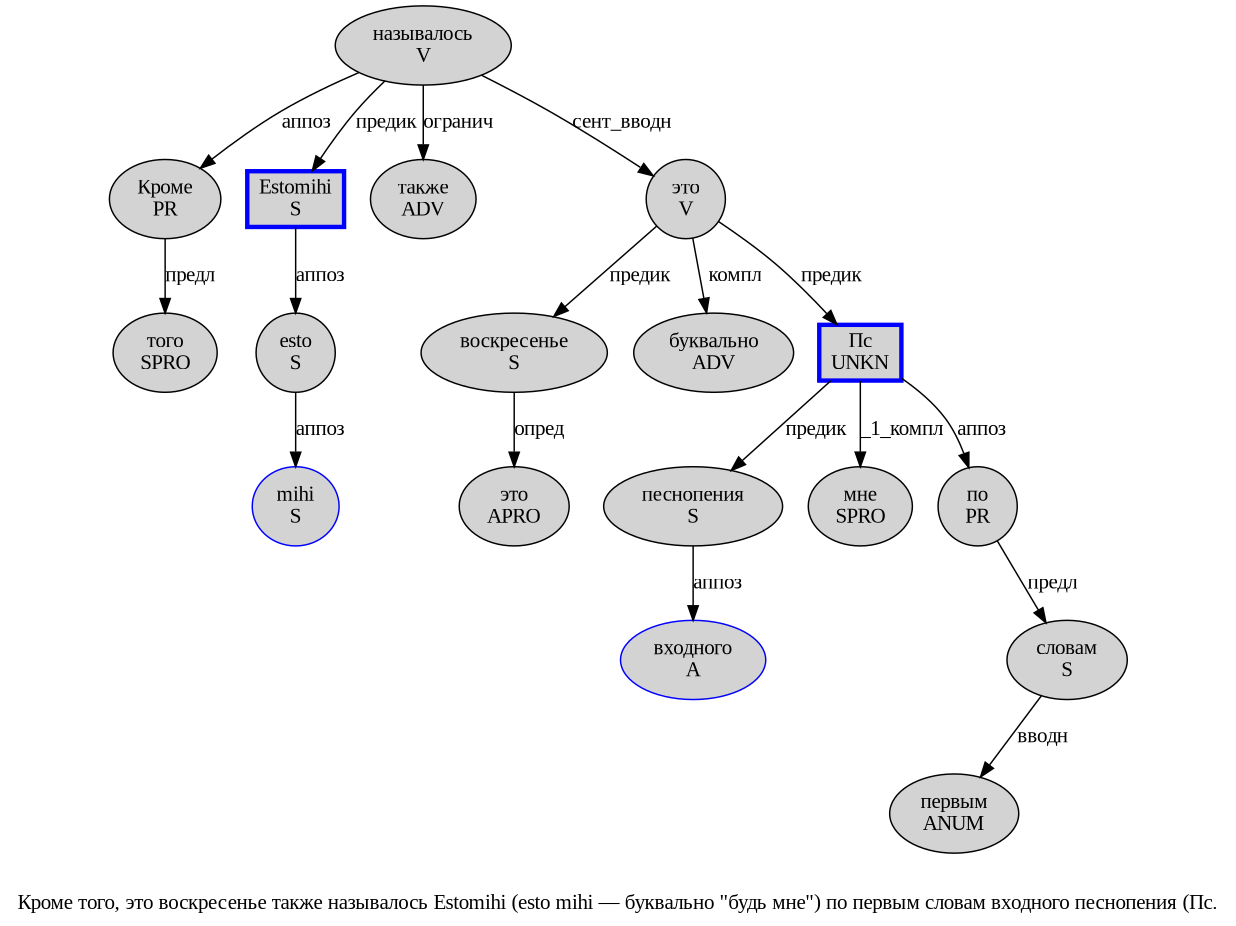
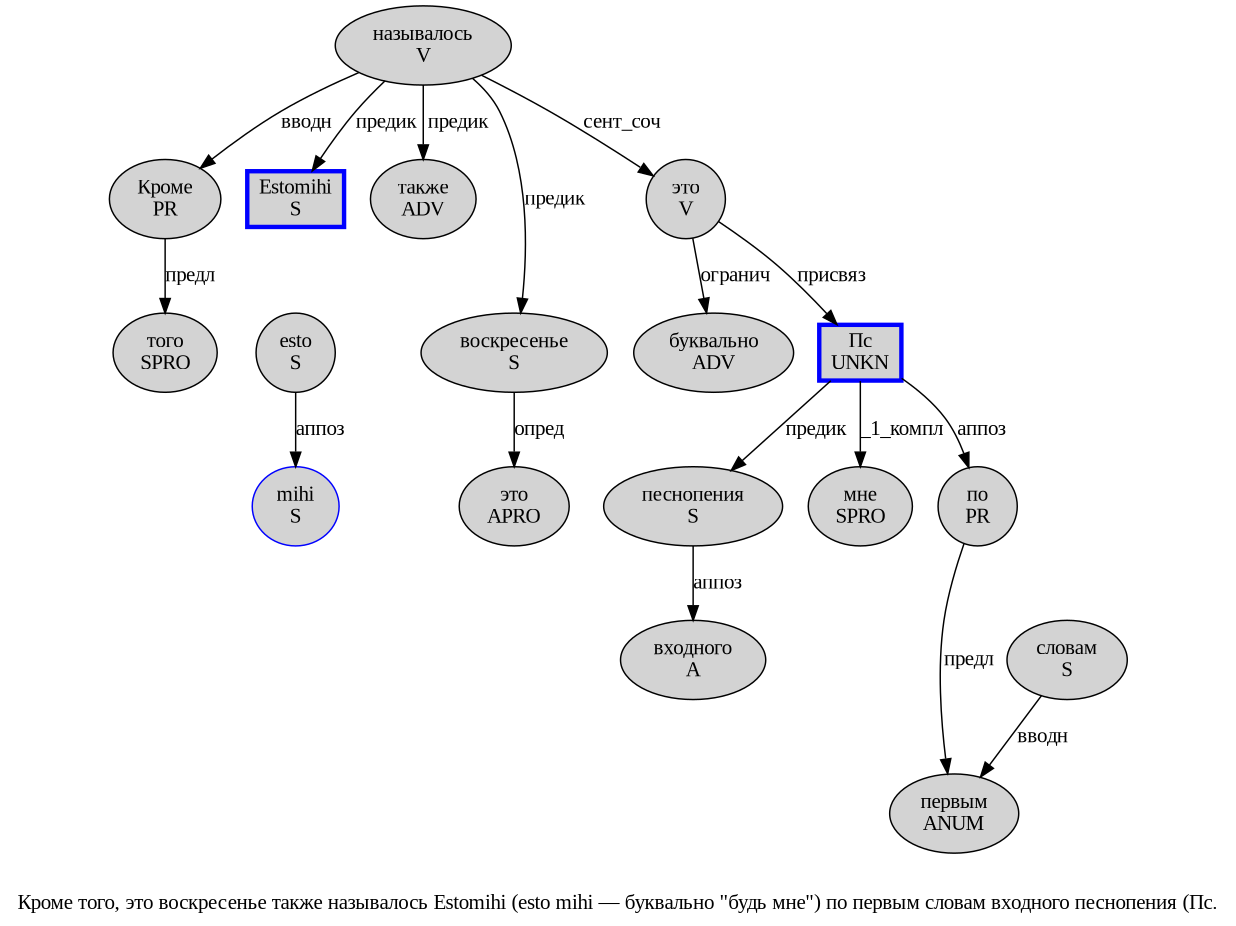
edge "называлось V" -> "Кроме PR": label "аппоз" -> "вводн"
edge "называлось V" -> "также ADV": label "огранич" -> "предик"
edge "называлось V" -> "это V": label "сент_вводн" -> "сент_соч"
edge "Estomihi S" -> "esto S": removed, label "аппоз"
edge "это V" -> "воскресенье S": now "называлось V" -> "воскресенье S"
edge "это V" -> "буквально ADV": label "компл" -> "огранич"
edge "это V" -> "Пс UNKN": label "предик" -> "присвяз"
edge "по PR" -> "словам S": now "по PR" -> "первым ANUM"
node "входного A": color blue -> black
